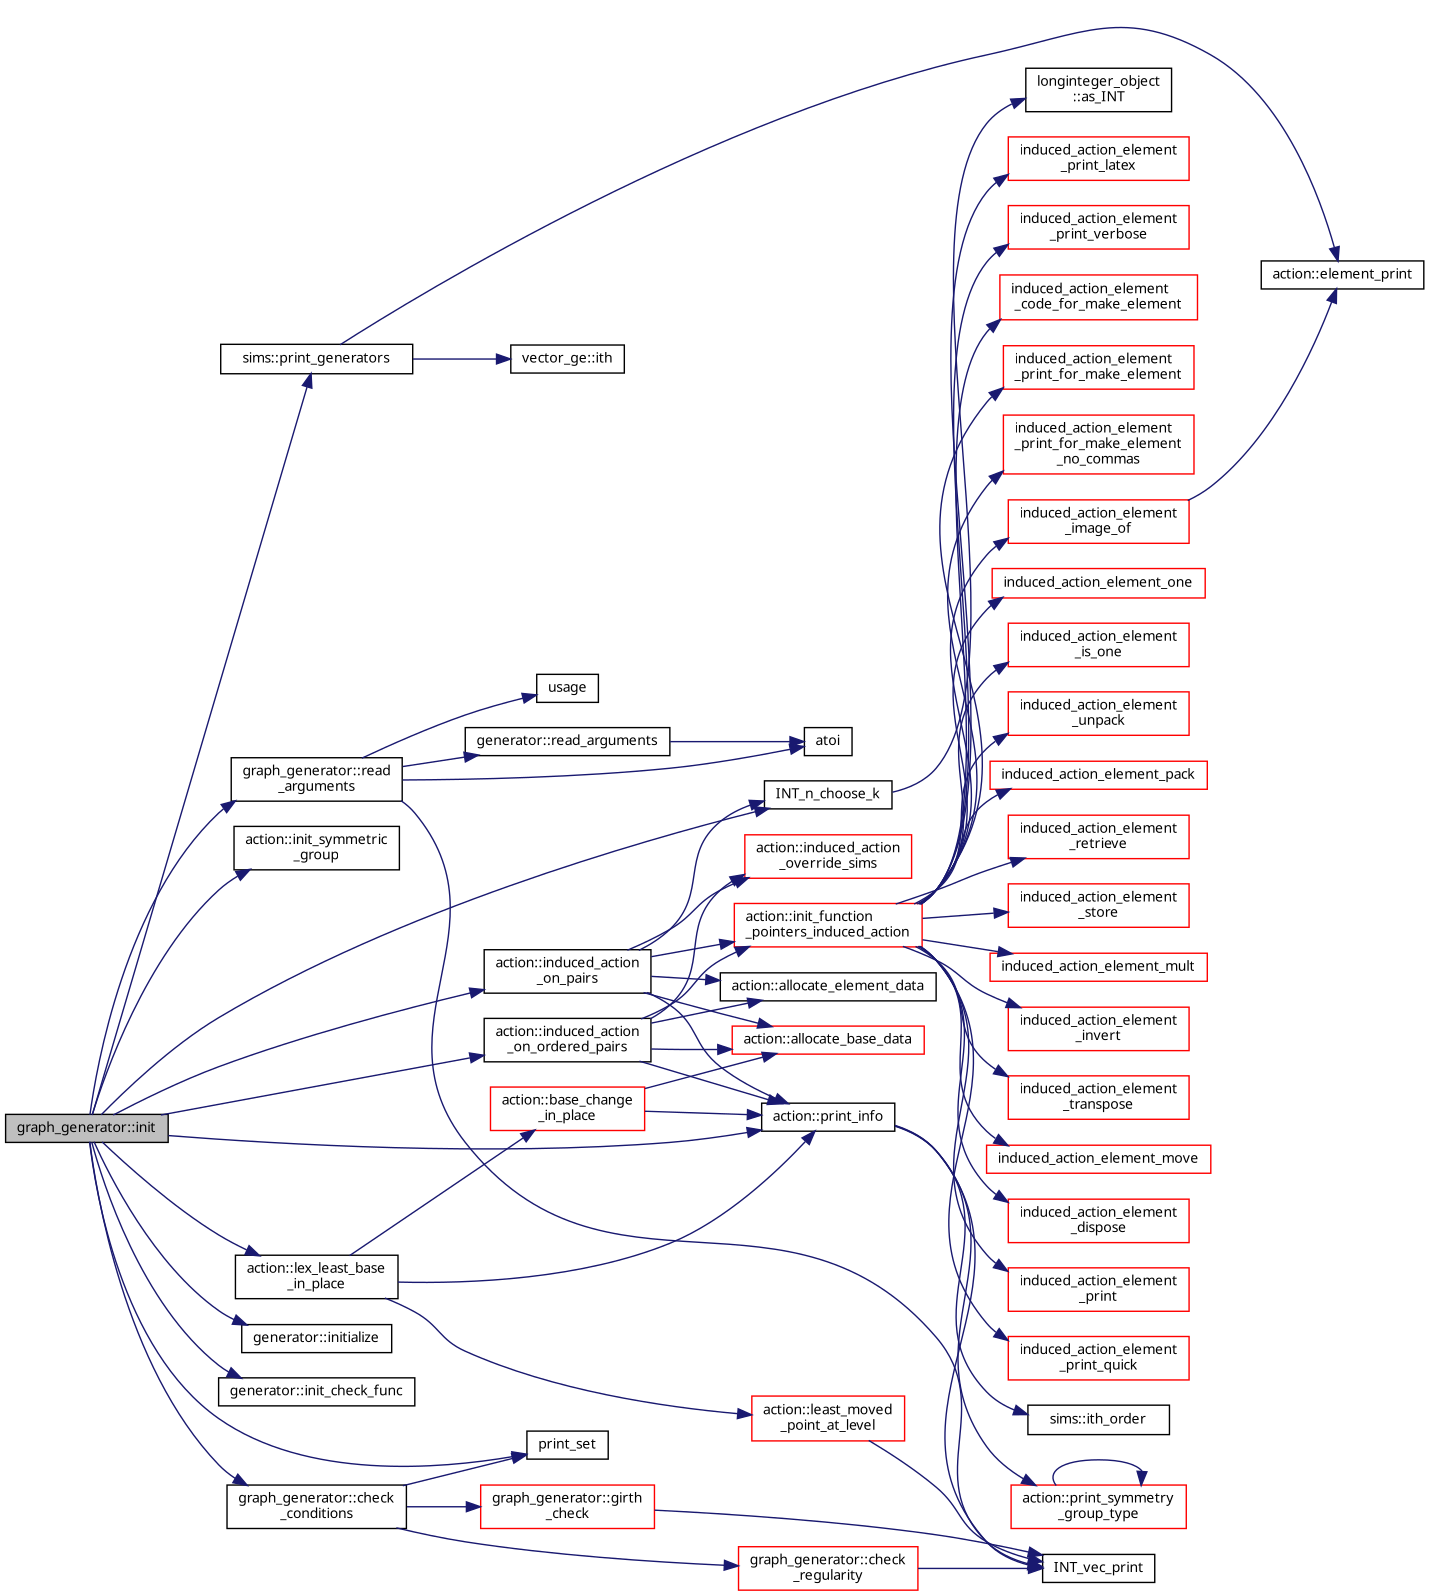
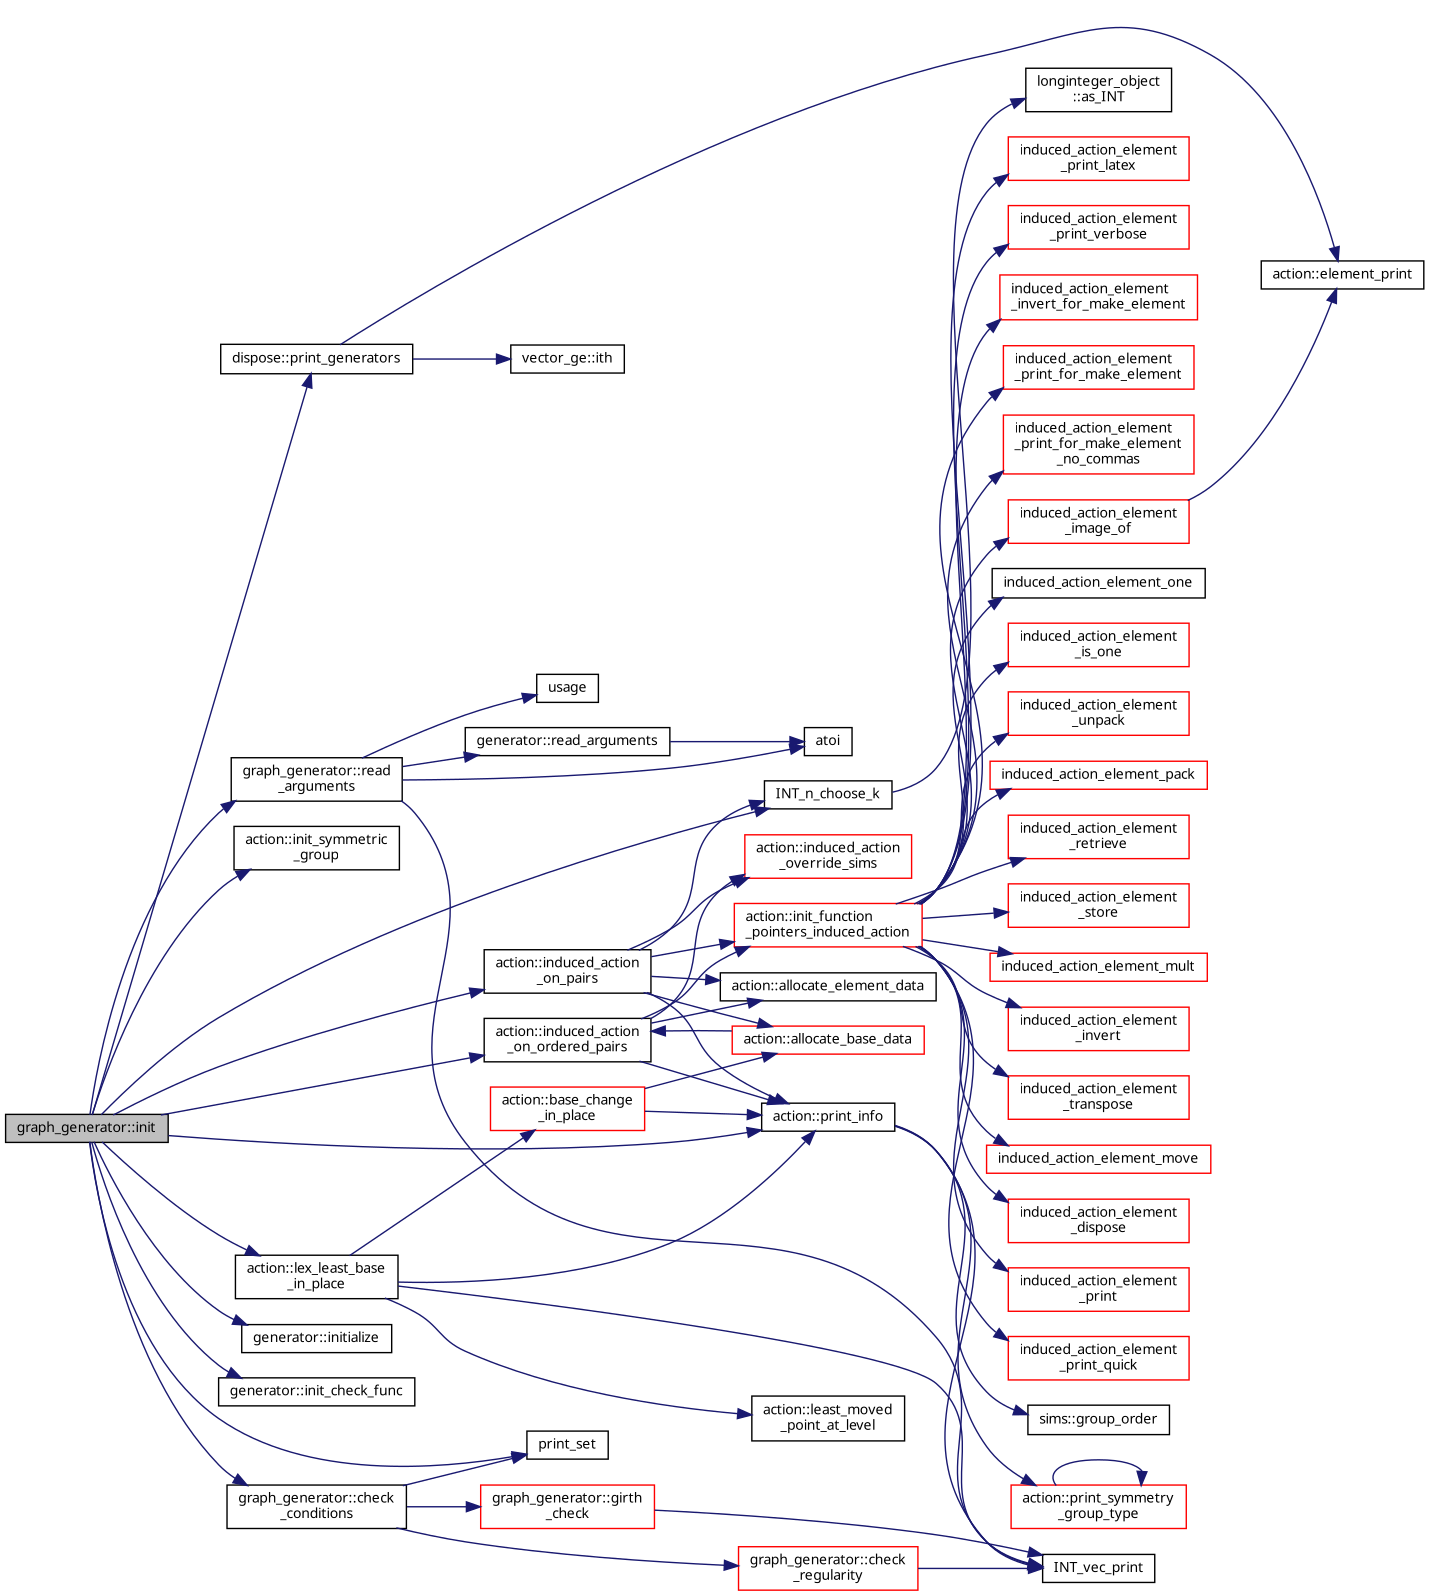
node "induced_action_element _code_for_make_element": label "induced_action_element _code_for_make_element" -> "induced_action_element _invert_for_make_element"
node "sims::print_generators": label "sims::print_generators" -> "dispose::print_generators"
node "induced_action_element_one": color red -> black
edge "action::induced_action _on_ordered_pairs" -> "action::allocate_base_data": reversed
node "action::least_moved _point_at_level": color red -> black
node "sims::ith_order": label "sims::ith_order" -> "sims::group_order"
edge "action::least_moved _point_at_level" -> "INT_vec_print": now "action::lex_least_base _in_place" -> "INT_vec_print"
